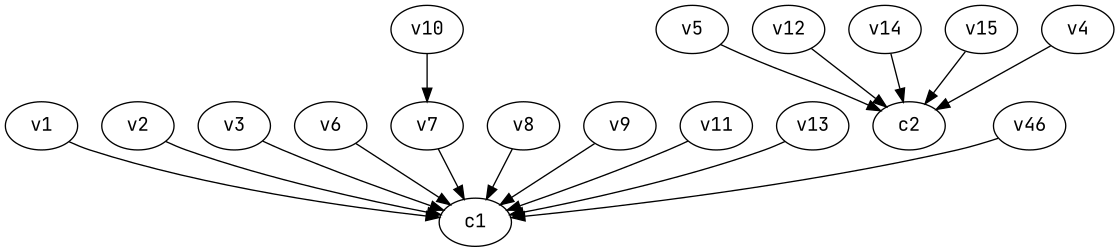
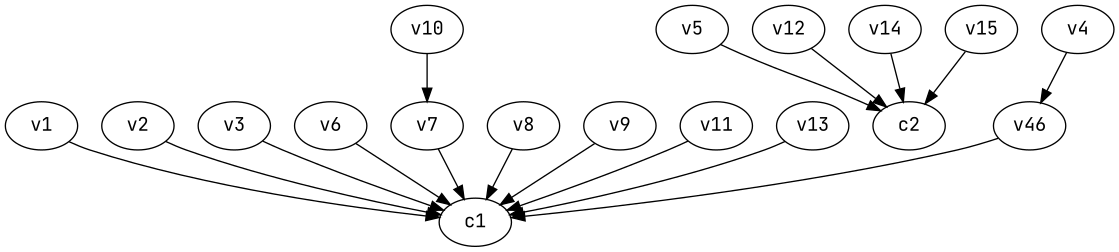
edge "v4" -> "c2": now "v4" -> "v46"
